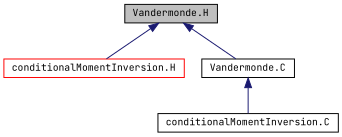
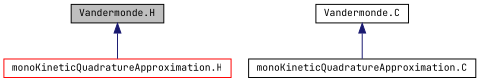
edge "Vandermonde.C" -> "Vandermonde.H": removed
node "conditionalMomentInversion.H": label "conditionalMomentInversion.H" -> "monoKineticQuadratureApproximation.H"
node "conditionalMomentInversion.C": label "conditionalMomentInversion.C" -> "monoKineticQuadratureApproximation.C"
